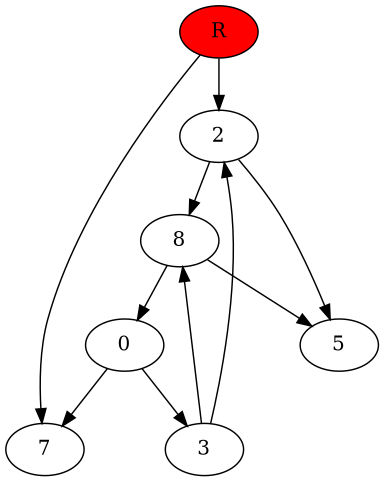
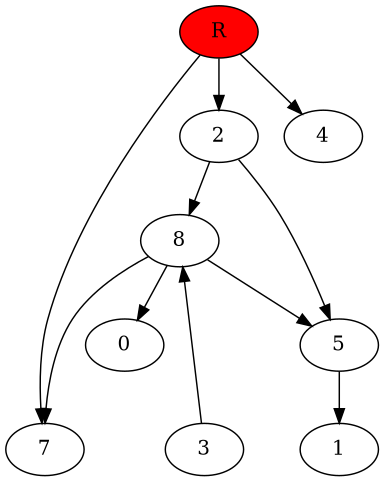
node "4": added
edge "3" -> "2": removed
edge "0" -> "7": now "8" -> "7"
edge "0" -> "3": removed
node "1": added
